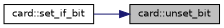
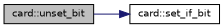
edge "card::set_if_bit" -> "card::unset_bit": reversed
